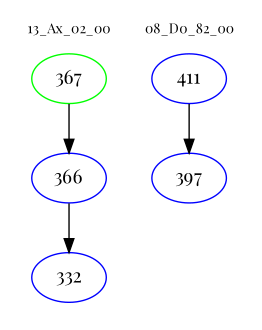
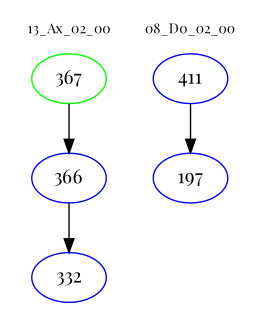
cluster "08_D0_82_00": label "08_D0_82_00" -> "08_D0_02_00"
node "397": label "397" -> "197"
